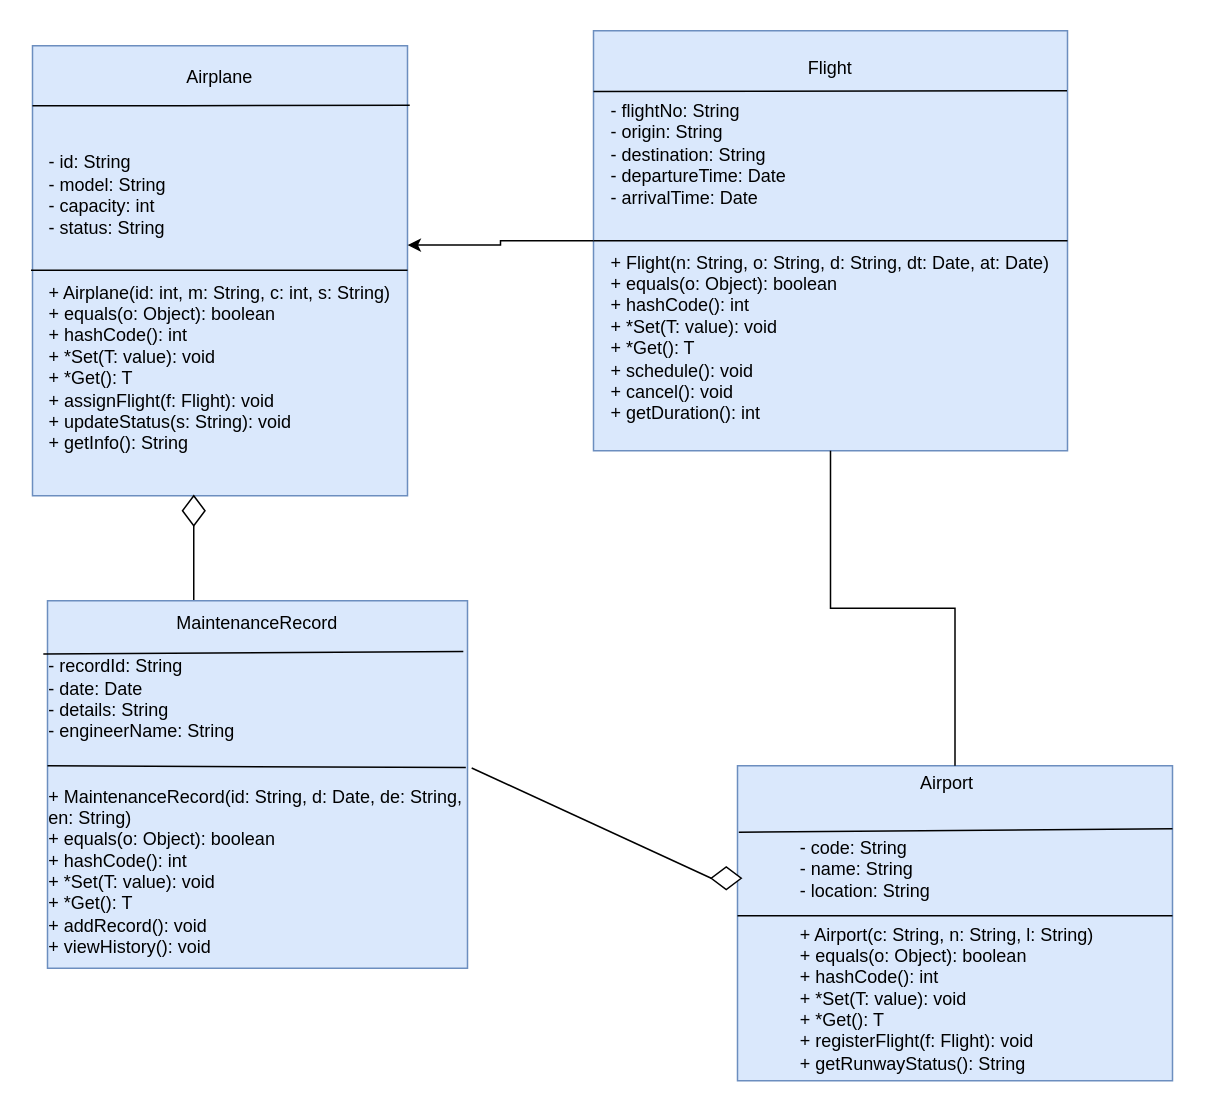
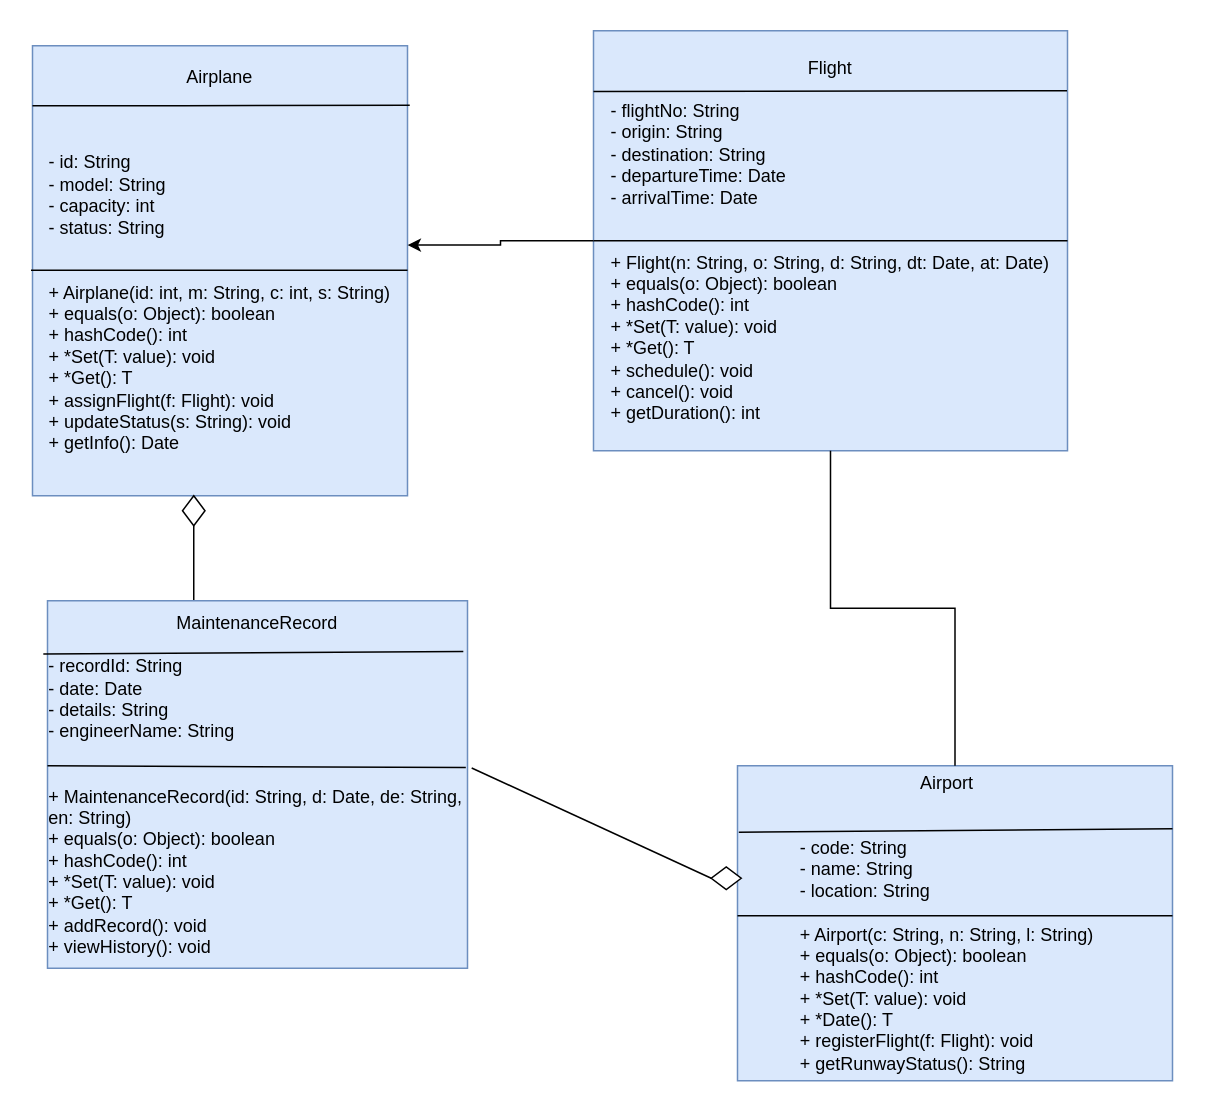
node "Airplane - id: String - model: String - capacity: int - status: String + Airplane(id: int, m: String, c: int, s: String) + equals(o: Object): boolean + hashCode(): int + *Set(T: value): void + *Get(): T + assignFlight(f: Flight): void + updateStatus(s: String): void + getInfo(): String": label "Airplane - id: String - model: String - capacity: int - status: String + Airplane(id: int, m: String, c: int, s: String) + equals(o: Object): boolean + hashCode(): int + *Set(T: value): void + *Get(): T + assignFlight(f: Flight): void + updateStatus(s: String): void + getInfo(): String" -> "Airplane - id: String - model: String - capacity: int - status: String + Airplane(id: int, m: String, c: int, s: String) + equals(o: Object): boolean + hashCode(): int + *Set(T: value): void + *Get(): T + assignFlight(f: Flight): void + updateStatus(s: String): void + getInfo(): Date"
node "Airport - code: String - name: String - location: String + Airport(c: String, n: String, l: String) + equals(o: Object): boolean + hashCode(): int + *Set(T: value): void + *Get(): T + registerFlight(f: Flight): void + getRunwayStatus(): String": label "Airport - code: String - name: String - location: String + Airport(c: String, n: String, l: String) + equals(o: Object): boolean + hashCode(): int + *Set(T: value): void + *Get(): T + registerFlight(f: Flight): void + getRunwayStatus(): String" -> "Airport - code: String - name: String - location: String + Airport(c: String, n: String, l: String) + equals(o: Object): boolean + hashCode(): int + *Set(T: value): void + *Date(): T + registerFlight(f: Flight): void + getRunwayStatus(): String"
